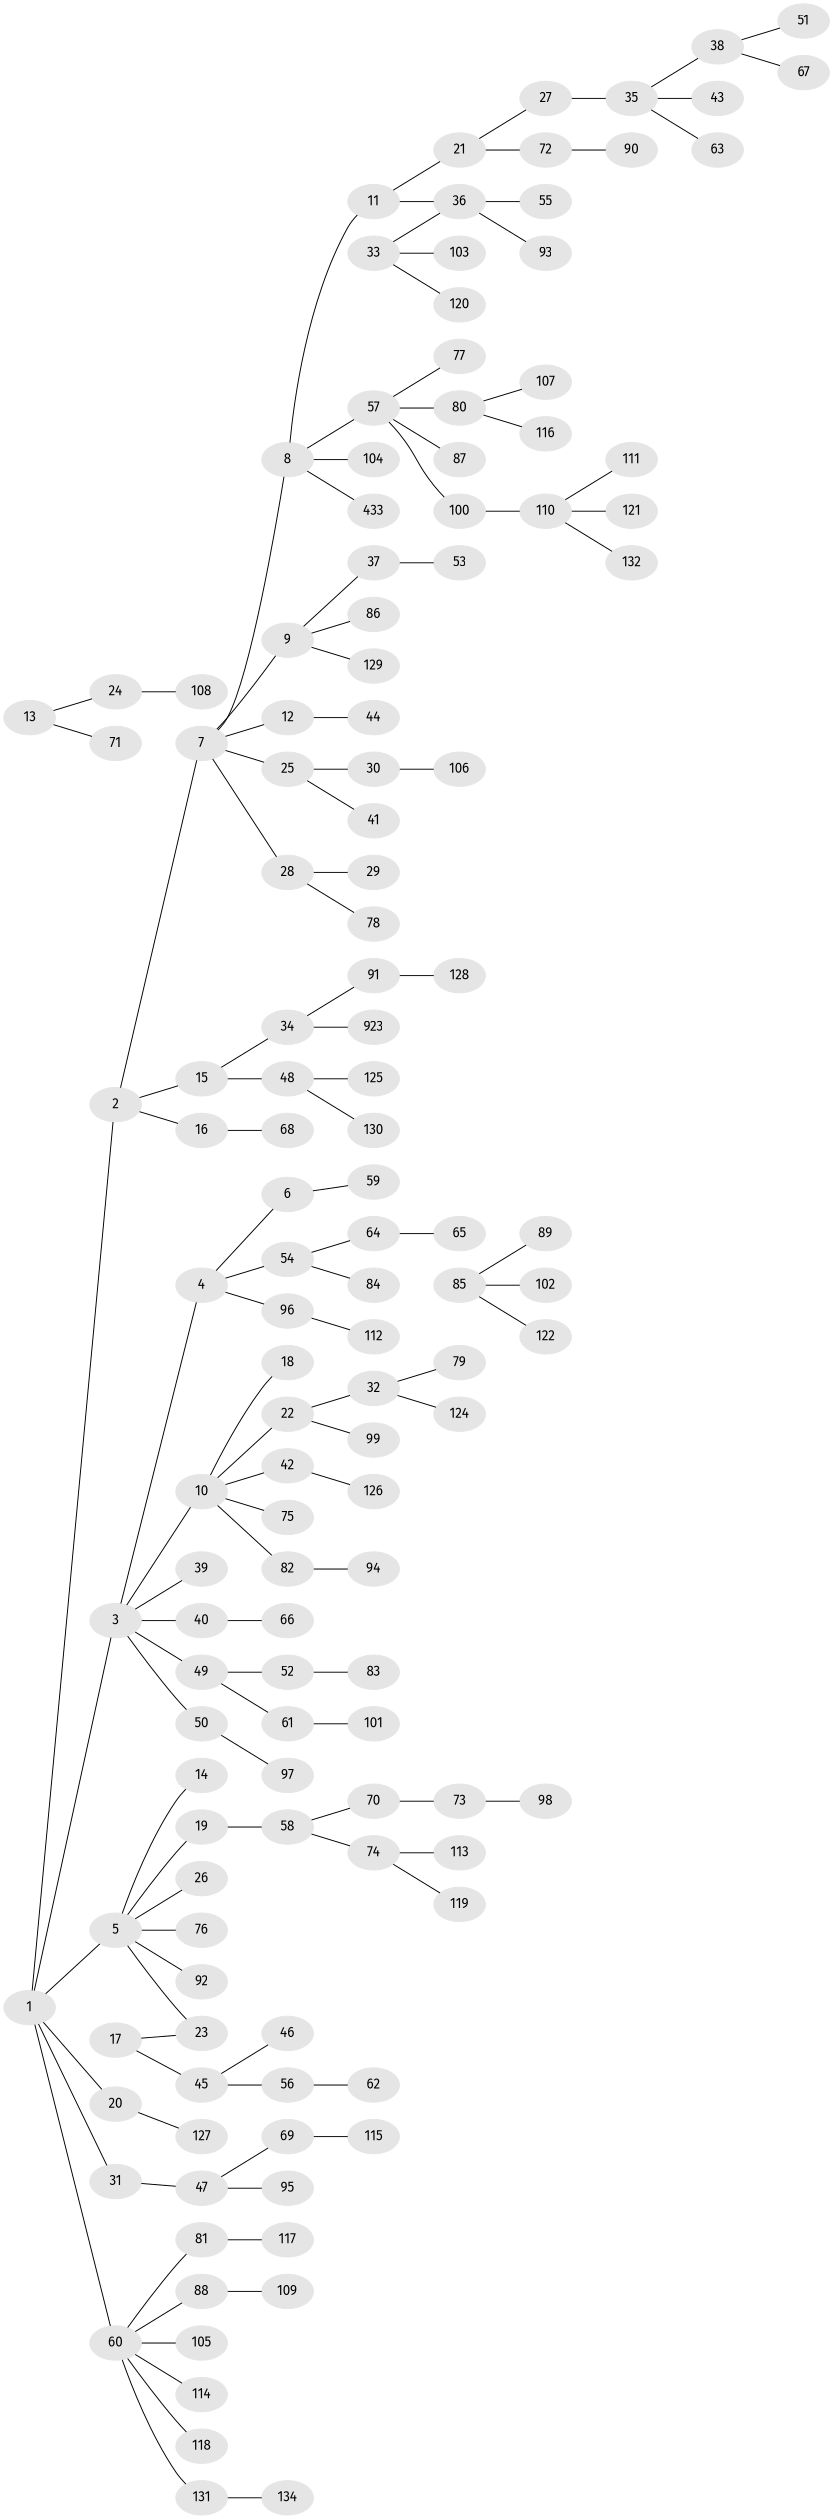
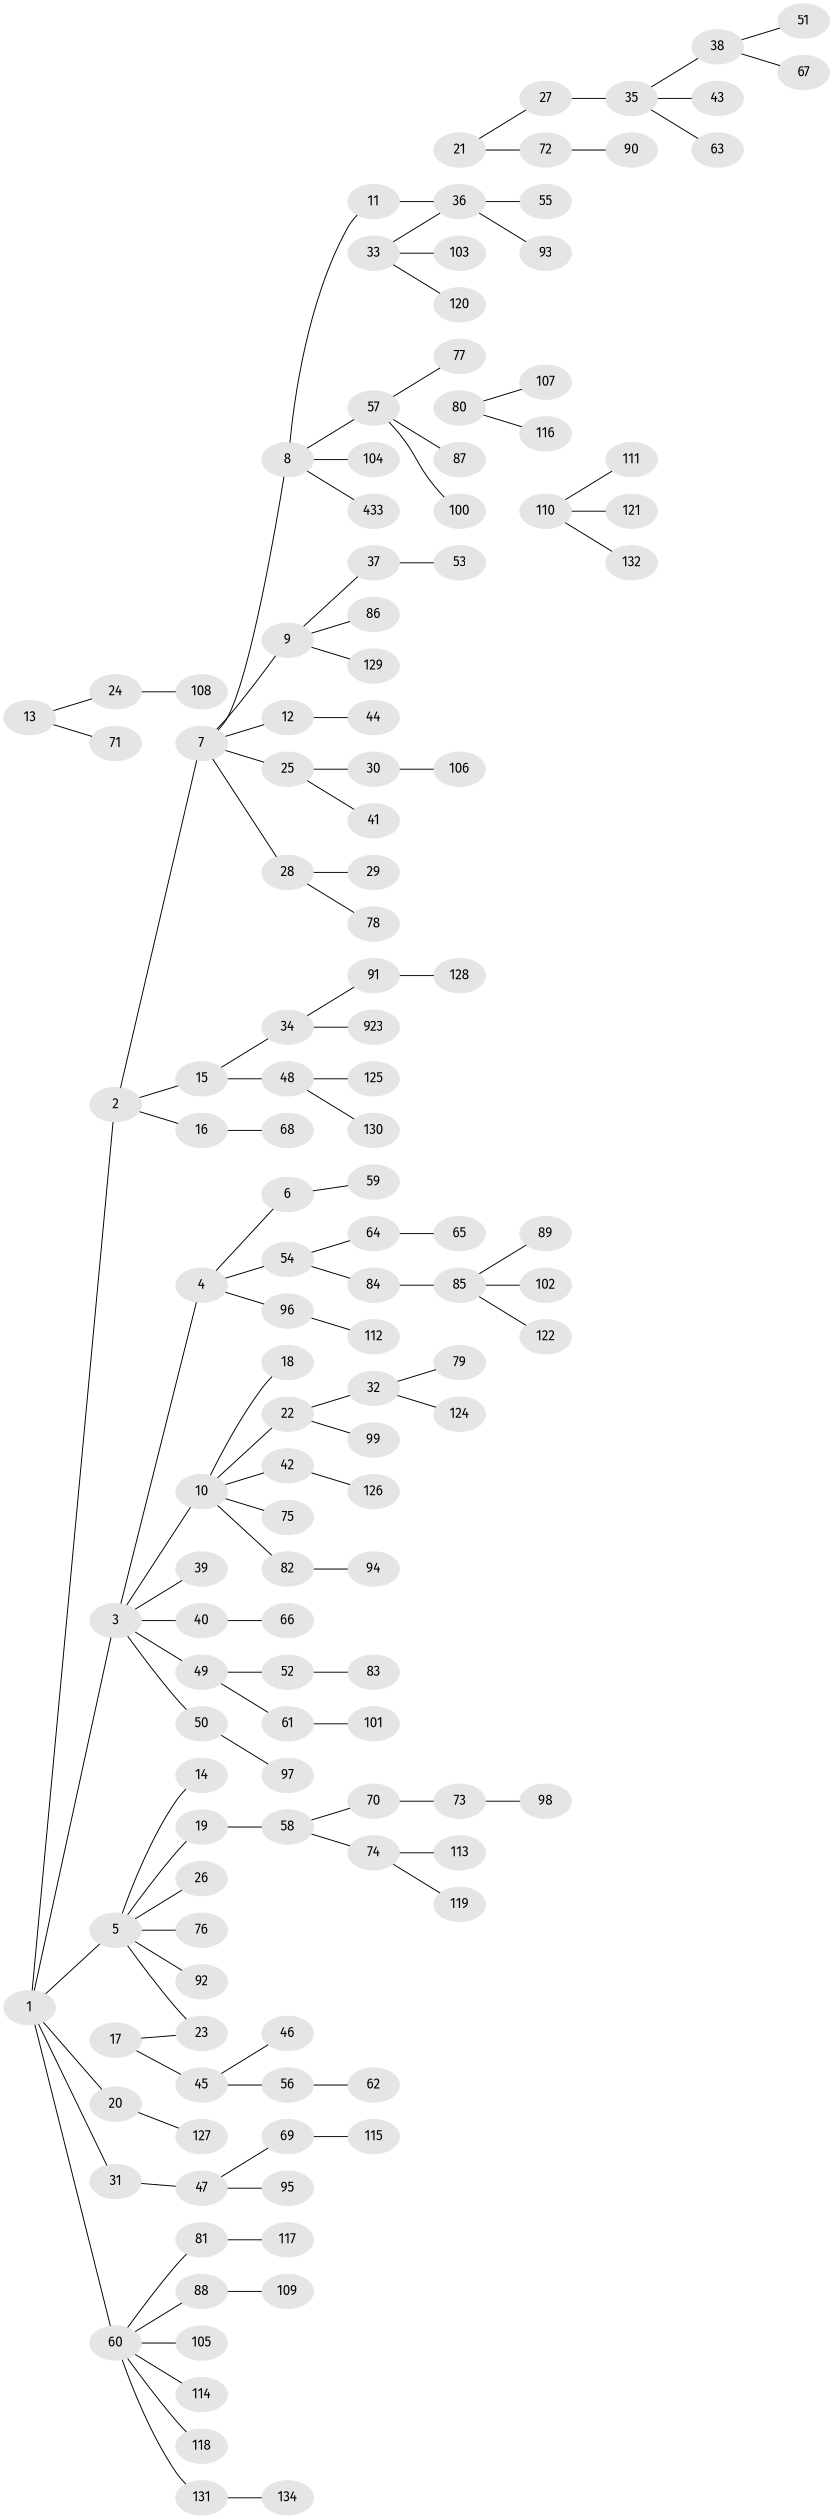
edge "21" -- "11": removed
edge "57" -- "80": removed
edge "100" -- "110": removed
edge "84" -- "85": added
